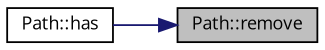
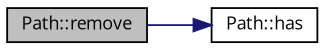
edge "Path::has" -> "Path::remove": reversed
